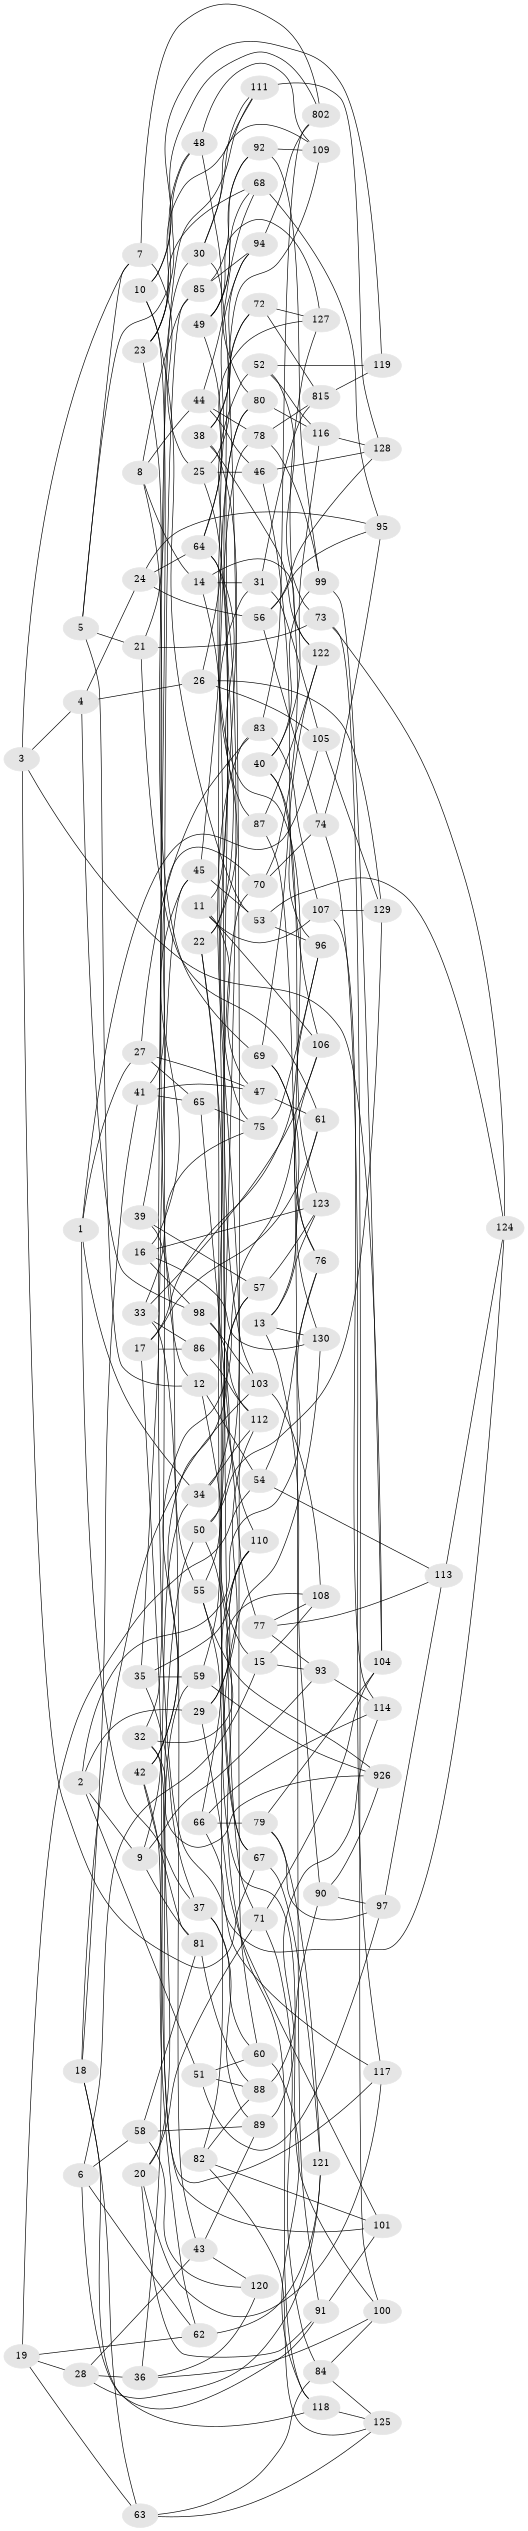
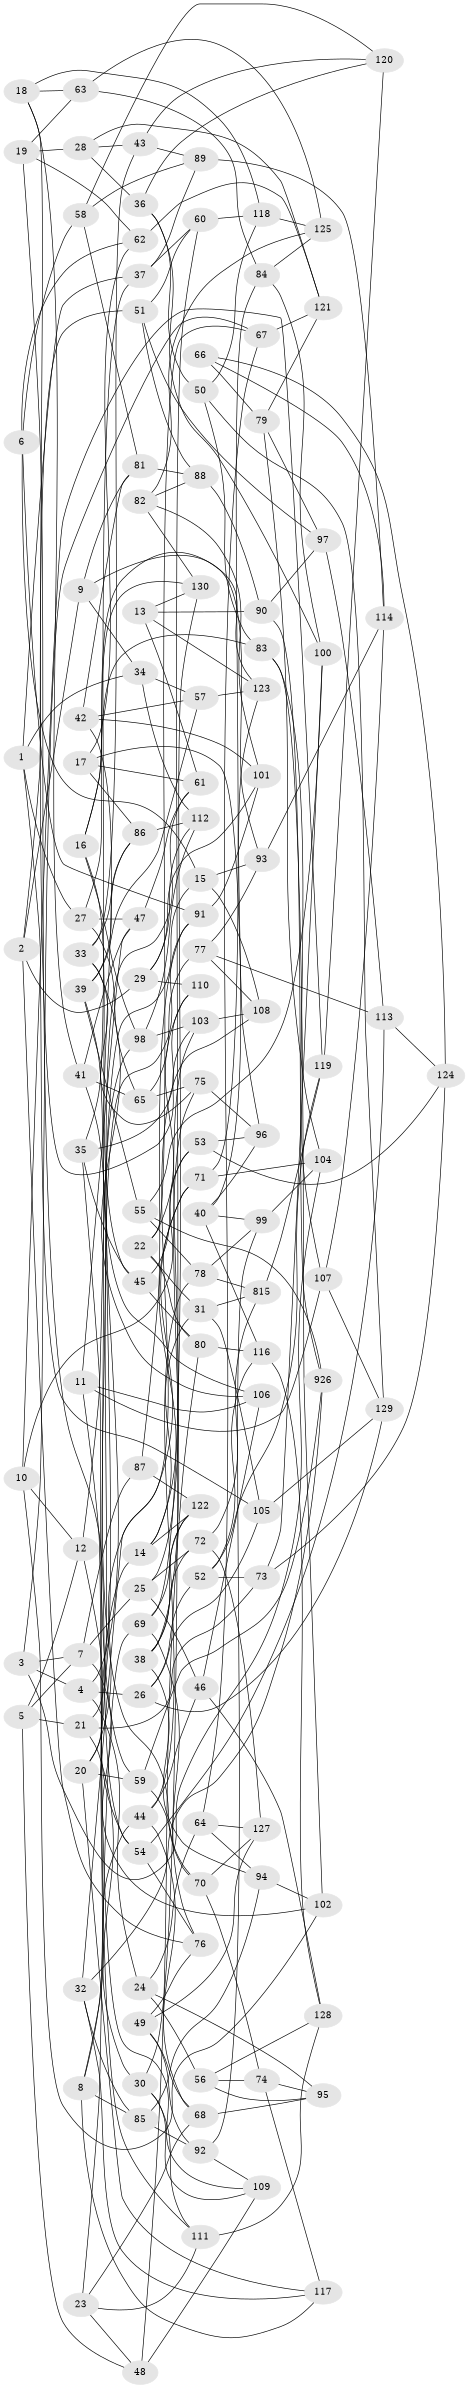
node "802": label "802" -> "102"
edge "120" -- "119": added
edge "64" -- "87": now "7" -- "87"
edge "86" -- "39": added
edge "110" -- "66": removed
